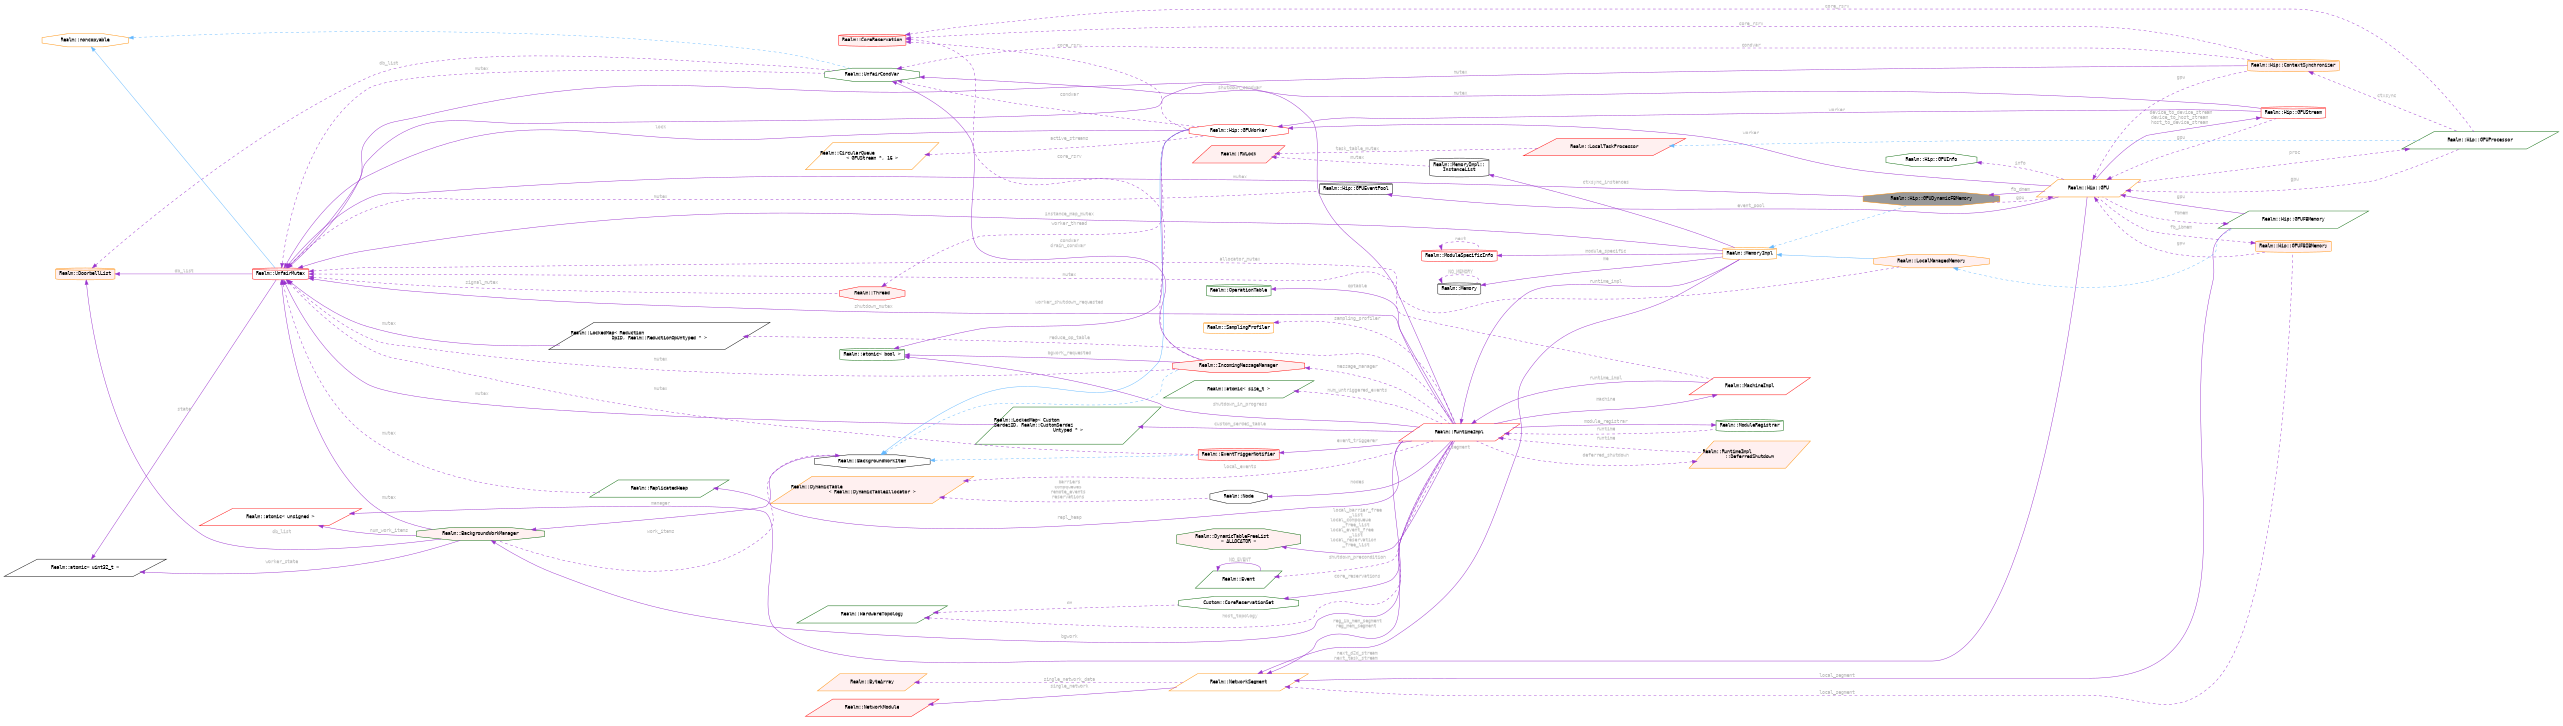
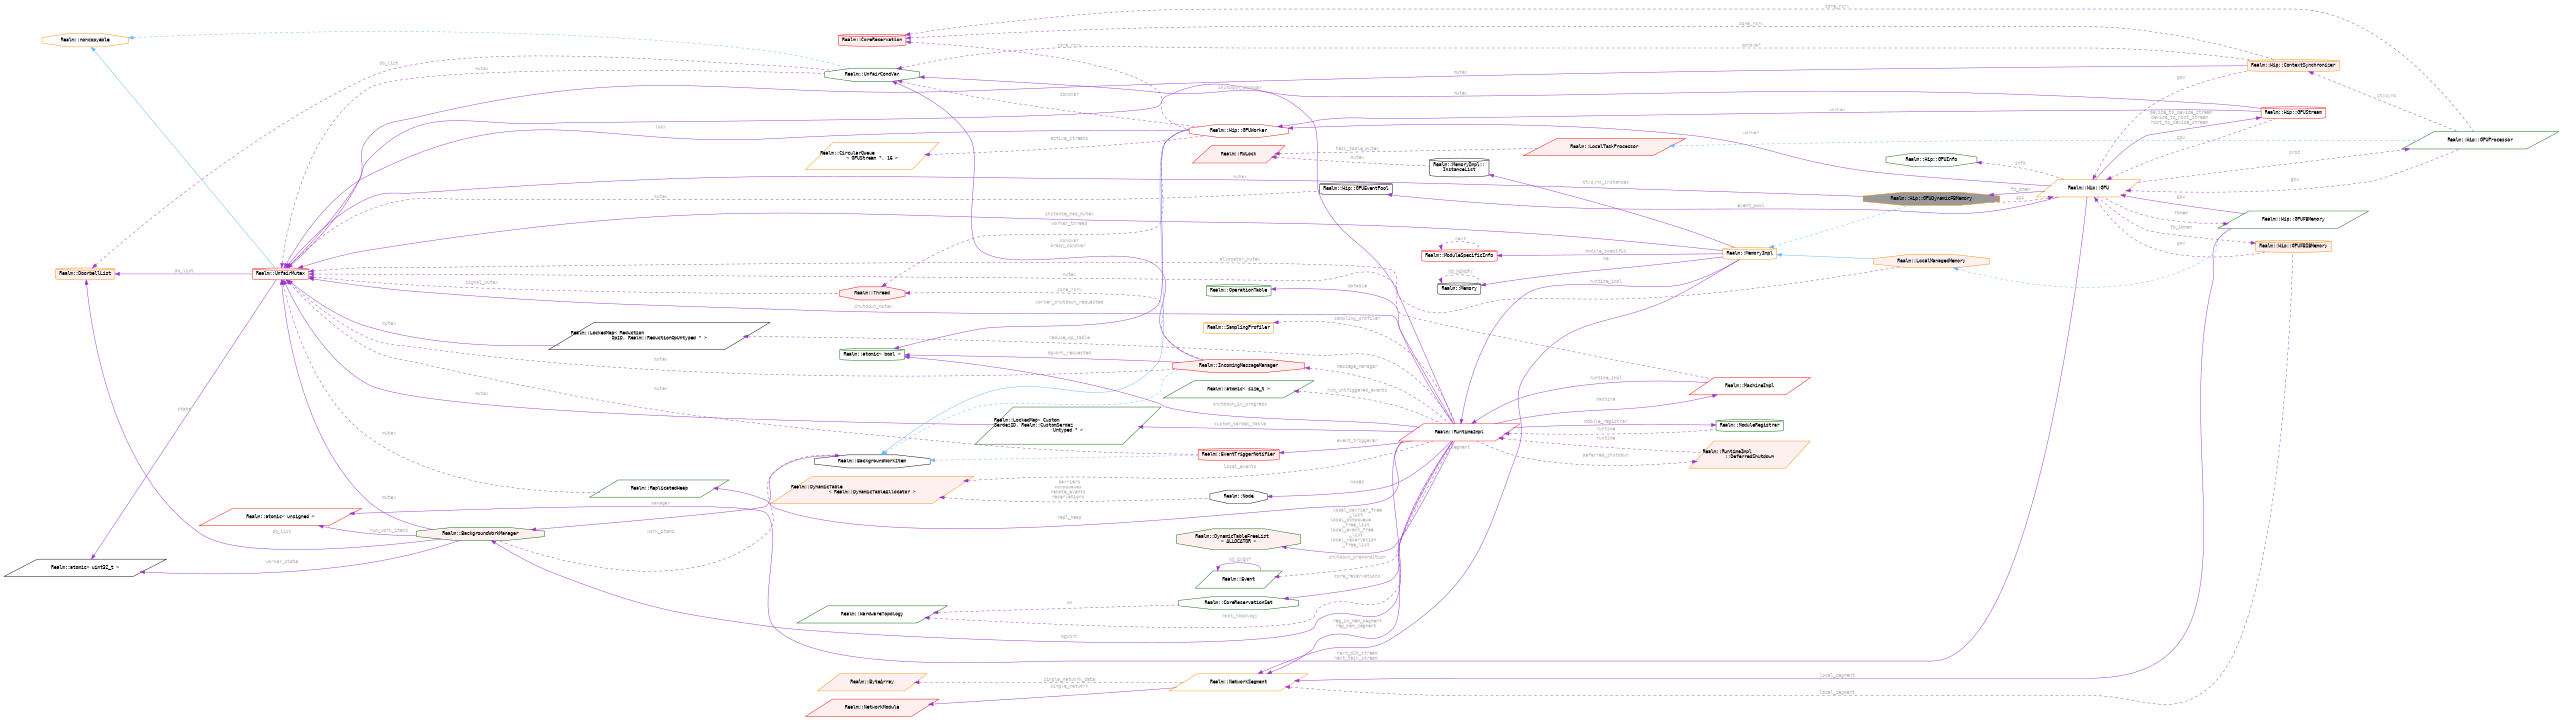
edge "Realm::IncomingMessageManager" -> "Realm::CoreReservation": now "Realm::IncomingMessageManager" -> "Realm::Thread"
node "Custom::CoreReservationSet": label "Custom::CoreReservationSet" -> "Realm::CoreReservationSet"
